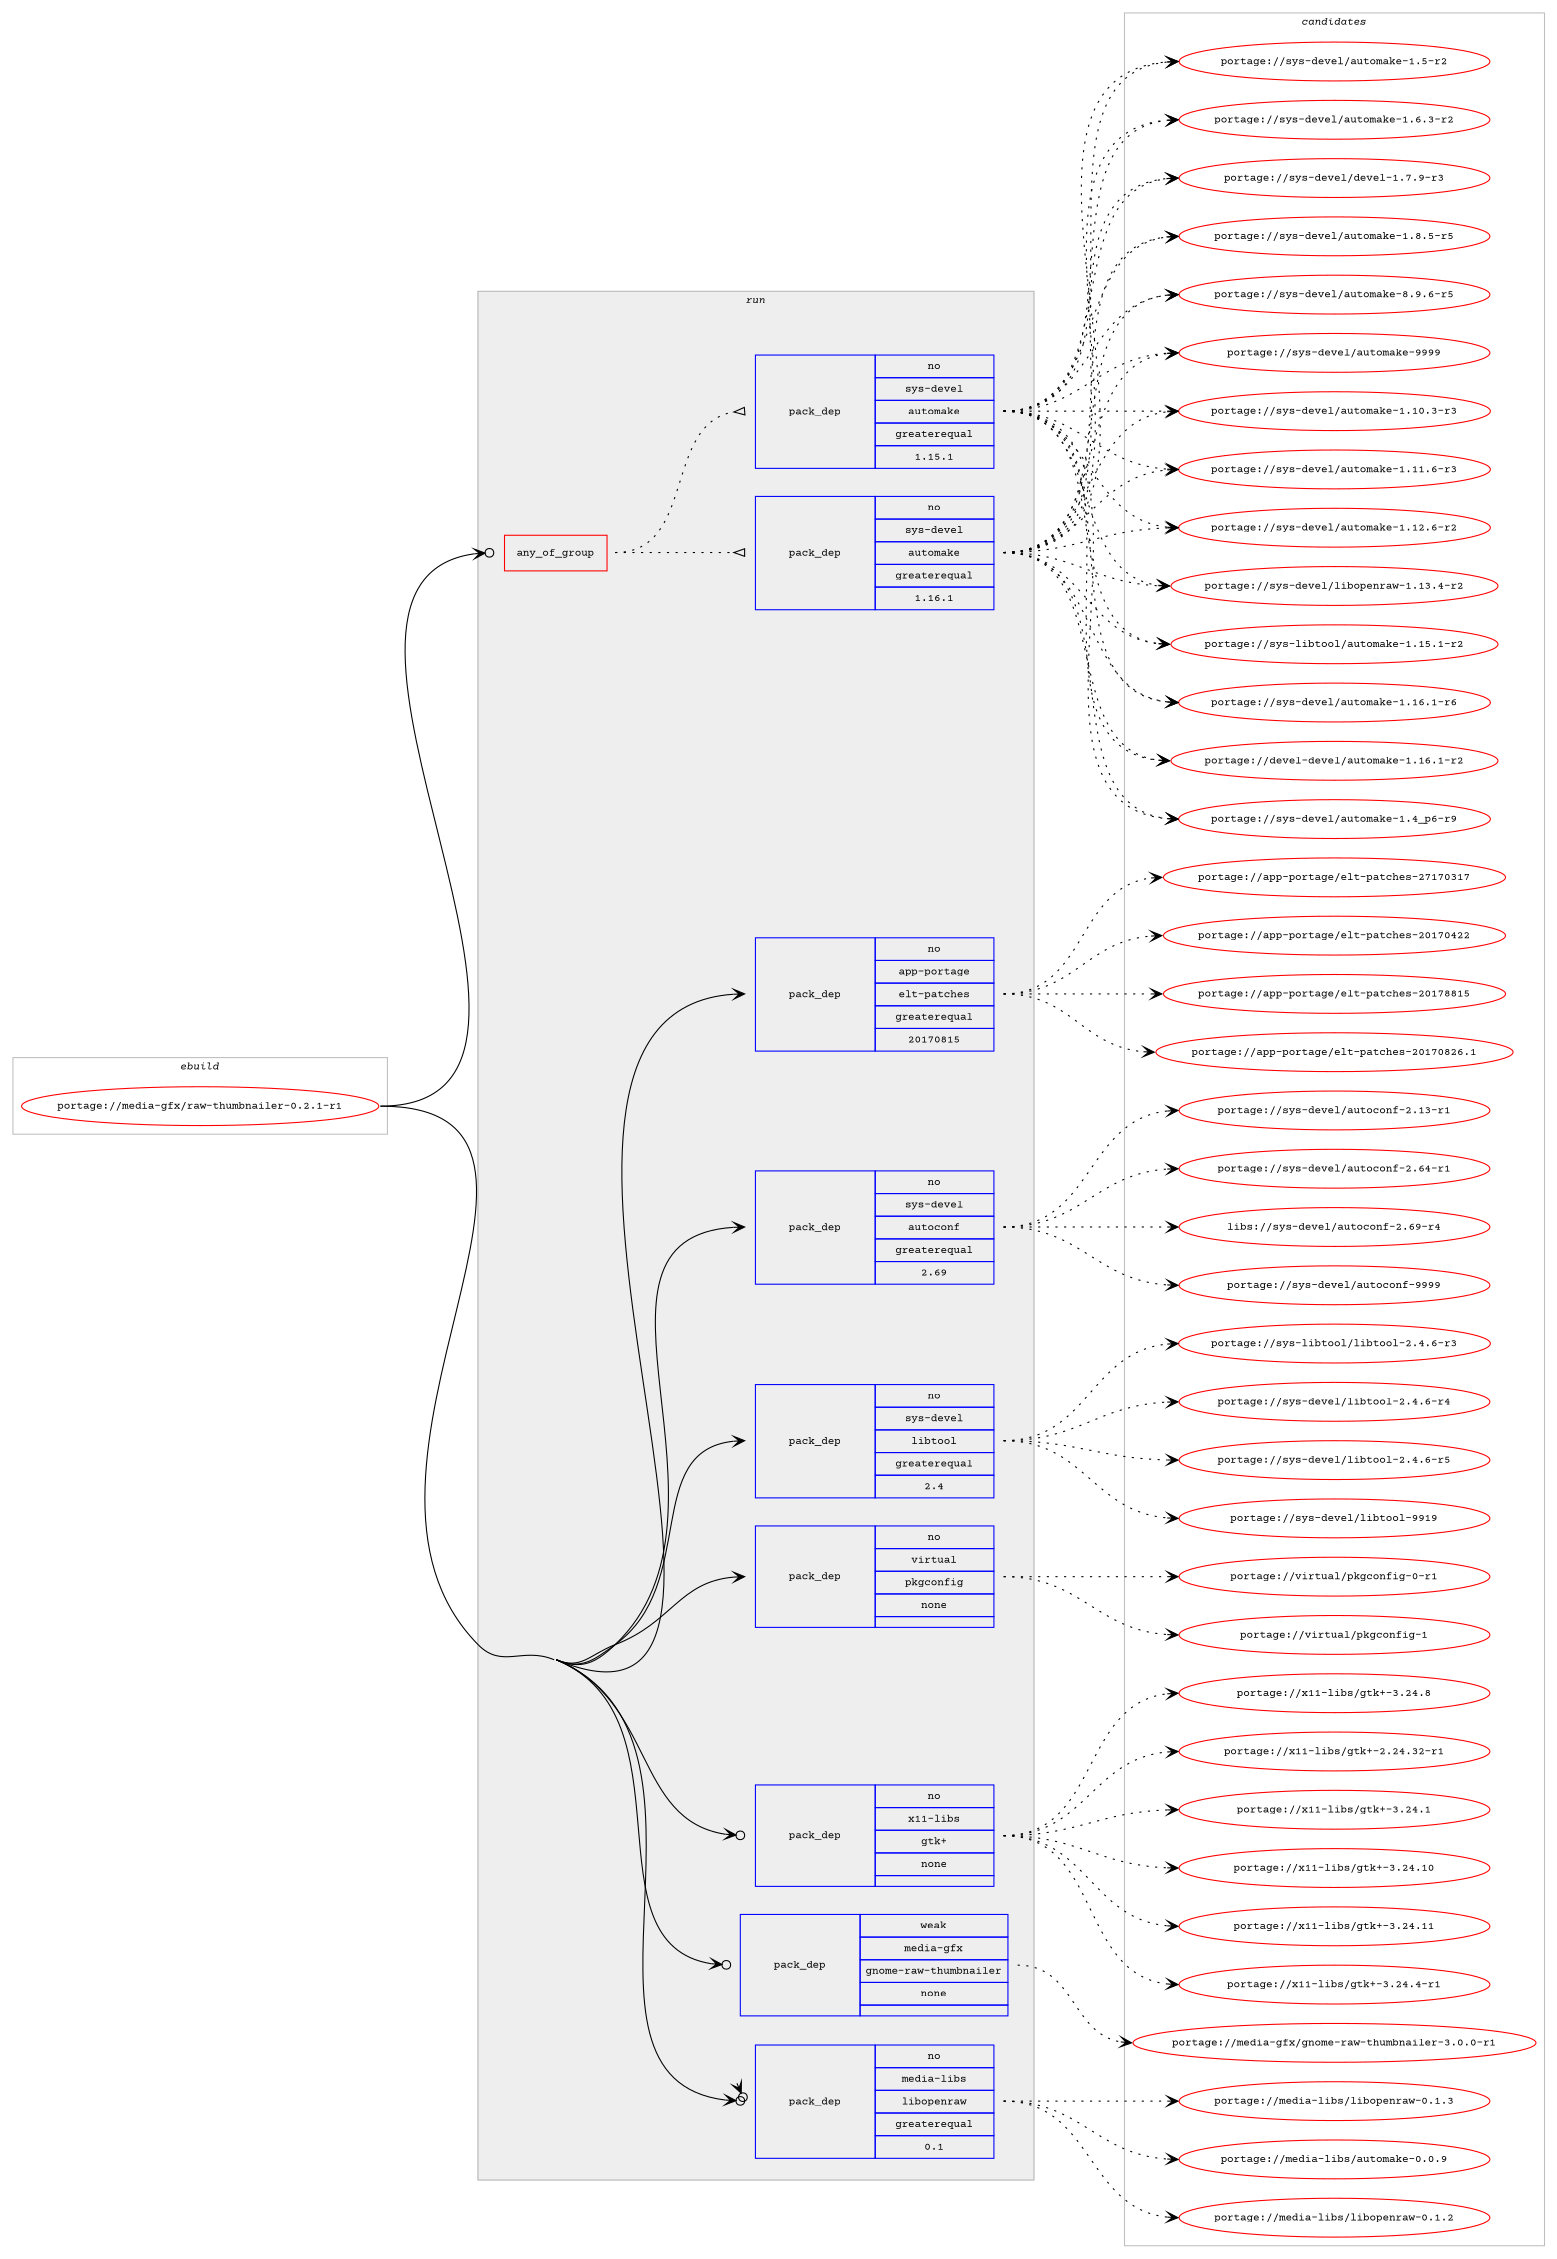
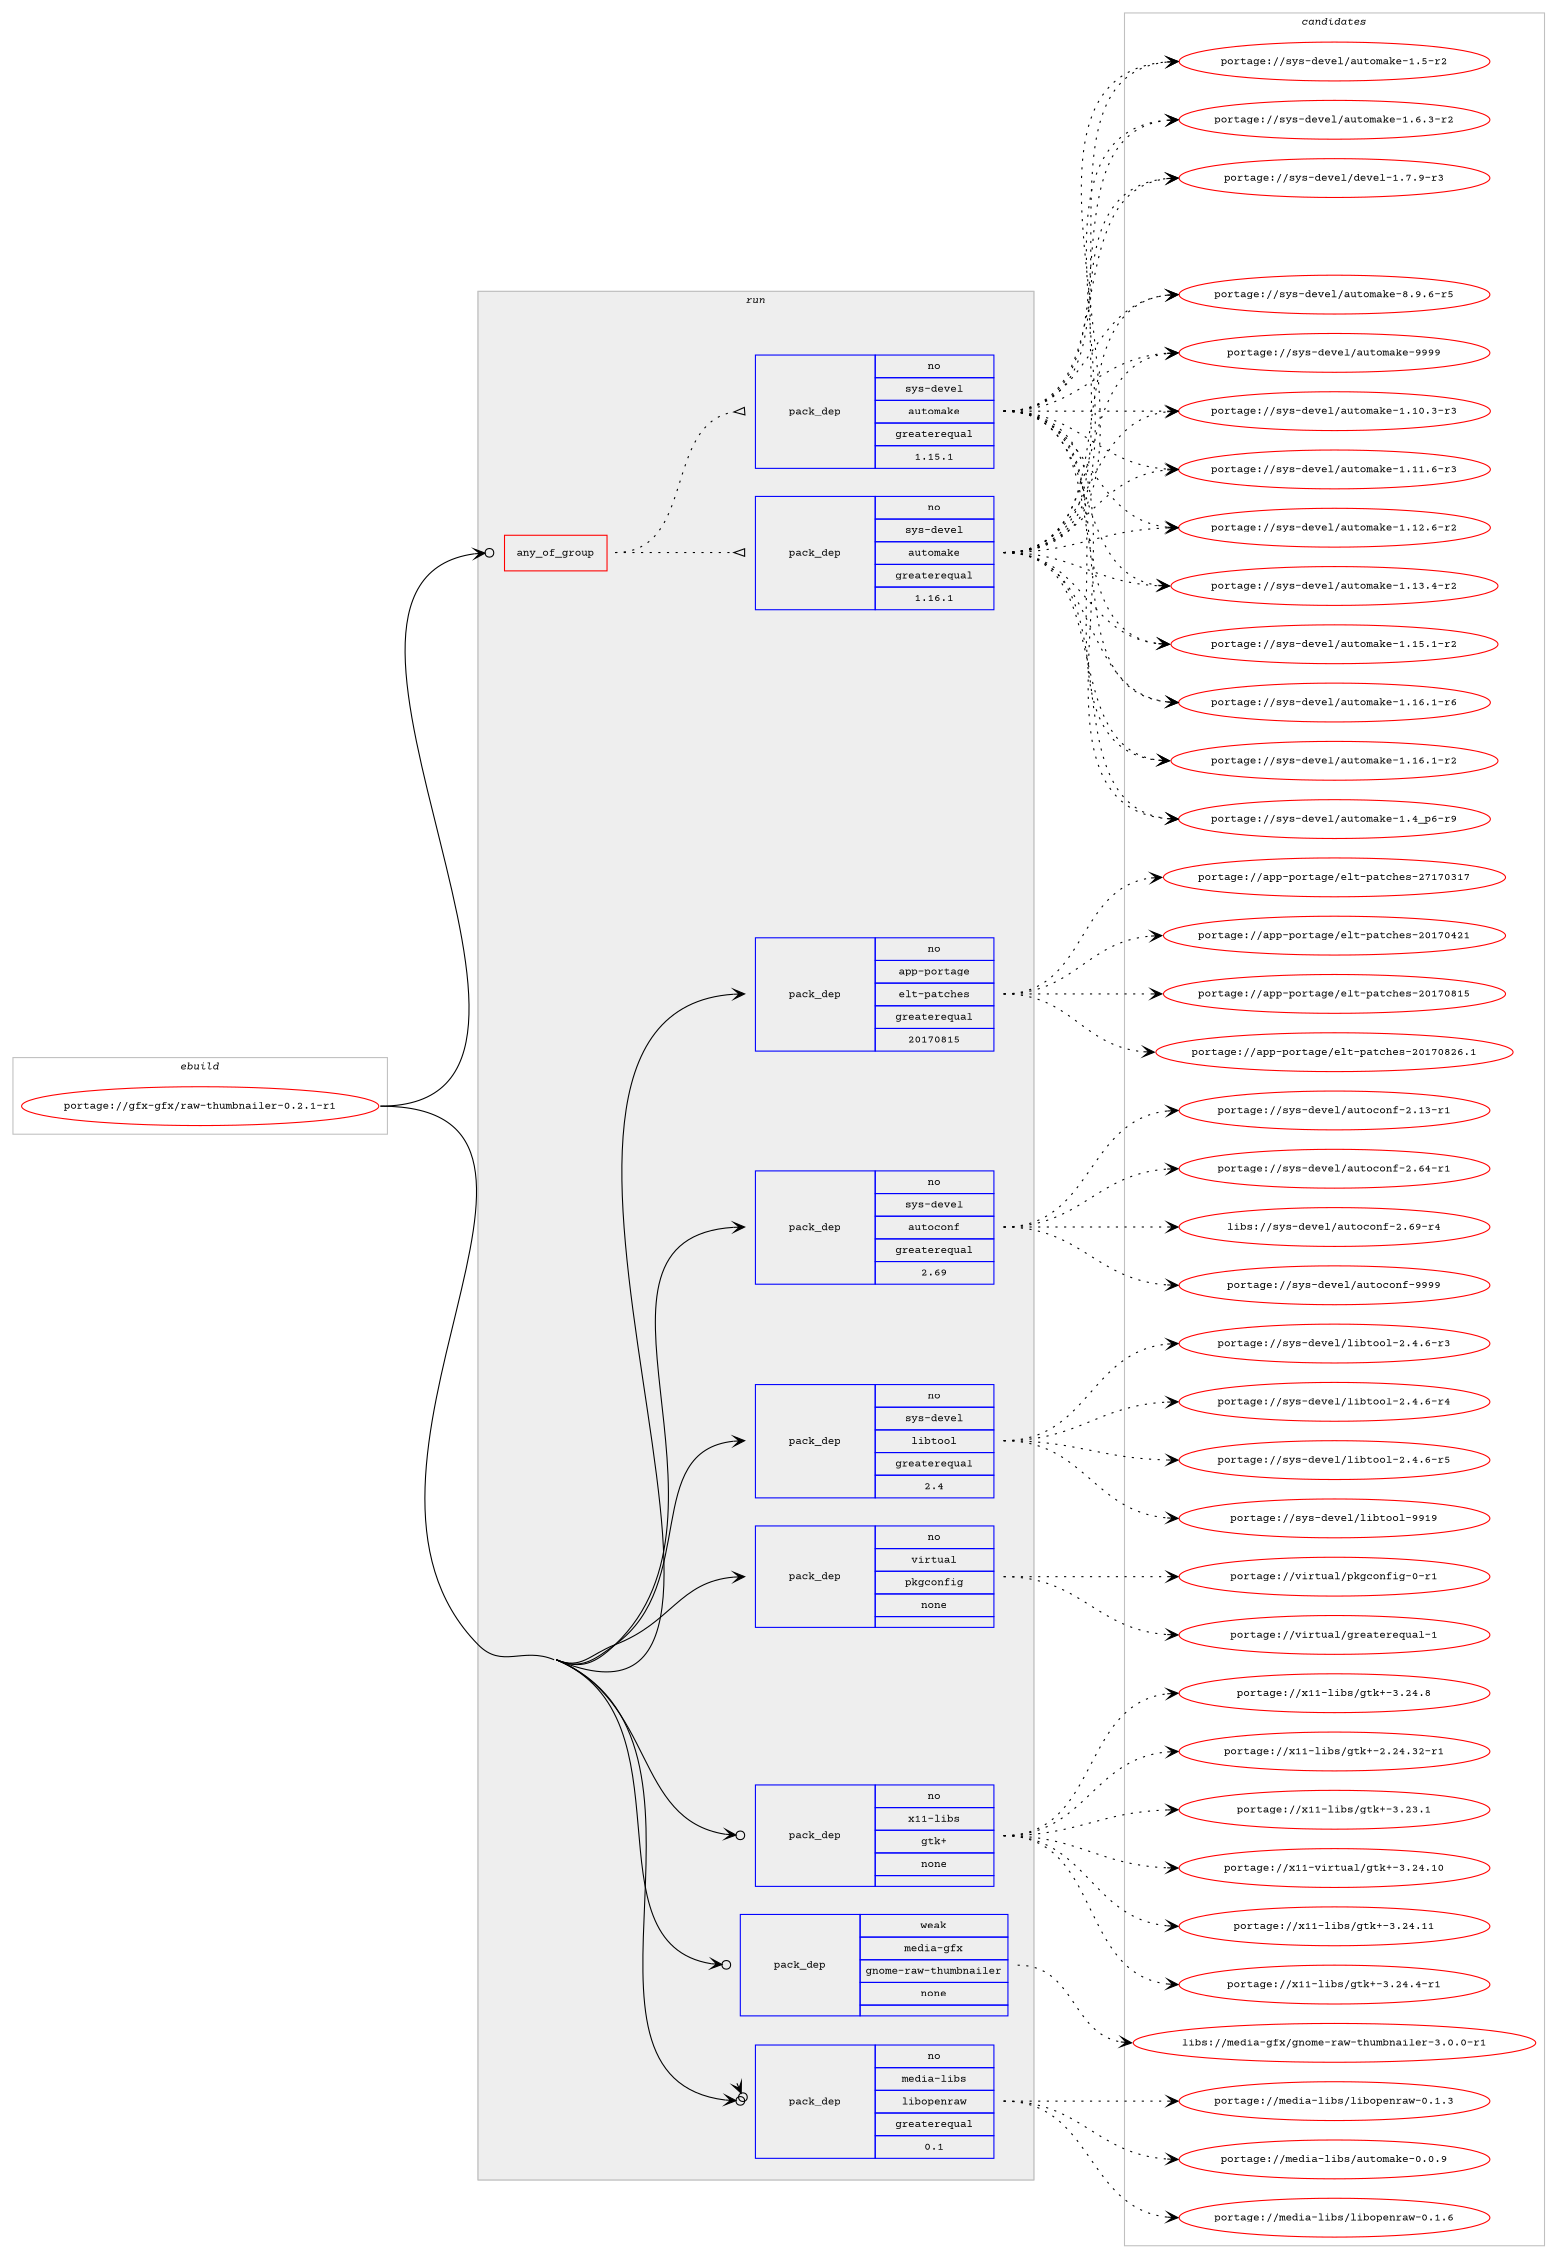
node "portage://sys-devel/automake-1.8.5-r5": removed
node "portage://sys-devel/libopenraw-1.13.4-r2": label "portage://sys-devel/libopenraw-1.13.4-r2" -> "portage://sys-devel/automake-1.13.4-r2"
node "portage://sys-libtool/automake-1.15.1-r2": label "portage://sys-libtool/automake-1.15.1-r2" -> "portage://sys-devel/automake-1.15.1-r2"
node "portage://devel-devel/automake-1.16.1-r2": label "portage://devel-devel/automake-1.16.1-r2" -> "portage://sys-devel/automake-1.16.1-r2"
node "portage://app-portage/elt-patches-20170422": label "portage://app-portage/elt-patches-20170422" -> "portage://app-portage/elt-patches-20170421"
node "portage://app-portage/elt-patches-20178815": label "portage://app-portage/elt-patches-20178815" -> "portage://app-portage/elt-patches-20170815"
node "portage://media-gfx/raw-thumbnailer-0.2.1-r1": label "portage://media-gfx/raw-thumbnailer-0.2.1-r1" -> "portage://gfx-gfx/raw-thumbnailer-0.2.1-r1"
node "portage://sys-libtool/libtool-2.4.6-r3": label "portage://sys-libtool/libtool-2.4.6-r3" -> "portage://sys-devel/libtool-2.4.6-r3"
node "portage://virtual/pkgconfig-1": label "portage://virtual/pkgconfig-1" -> "portage://virtual/greaterequal-1"
node "portage://x11-libs/gtk+-3.24.1": label "portage://x11-libs/gtk+-3.24.1" -> "portage://x11-libs/gtk+-3.23.1"
node "portage://x11-libs/gtk+-3.24.10": label "portage://x11-libs/gtk+-3.24.10" -> "portage://x11-virtual/gtk+-3.24.10"
node "portage://media-gfx/gnome-raw-thumbnailer-3.0.0-r1": label "portage://media-gfx/gnome-raw-thumbnailer-3.0.0-r1" -> "libs://media-gfx/gnome-raw-thumbnailer-3.0.0-r1"
node "portage://media-libs/libopenraw-0.1.2": label "portage://media-libs/libopenraw-0.1.2" -> "portage://media-libs/libopenraw-0.1.6"
